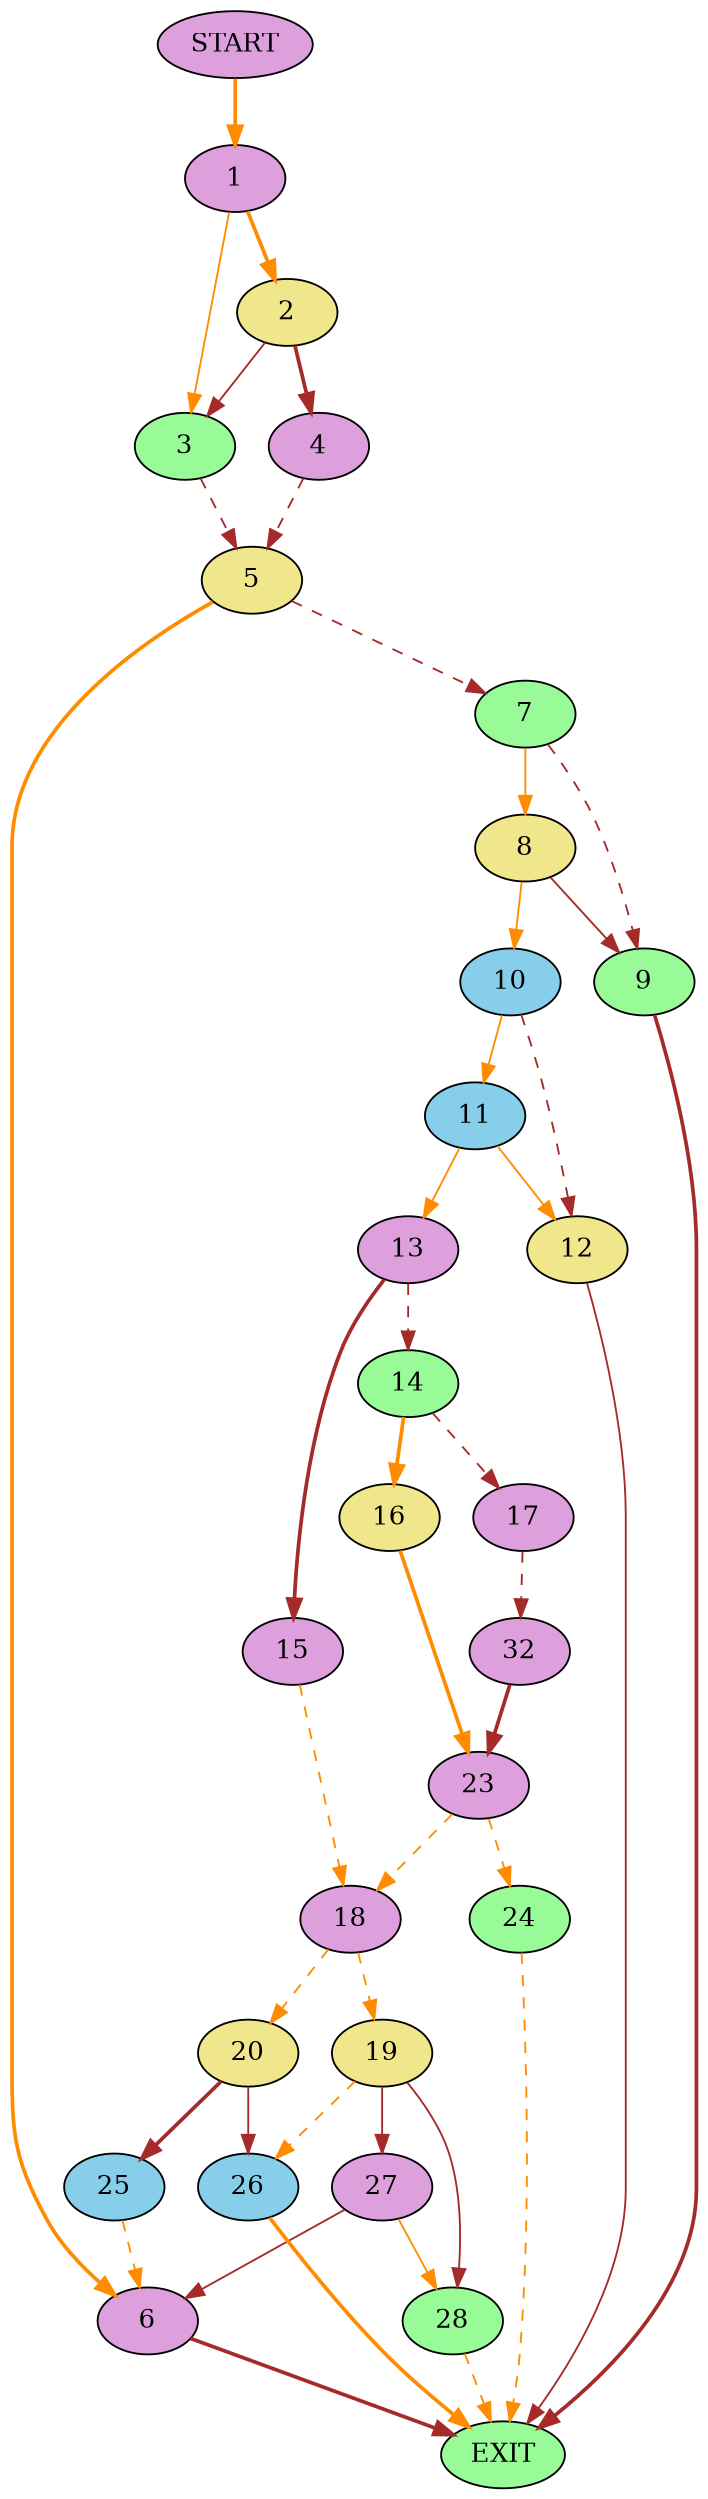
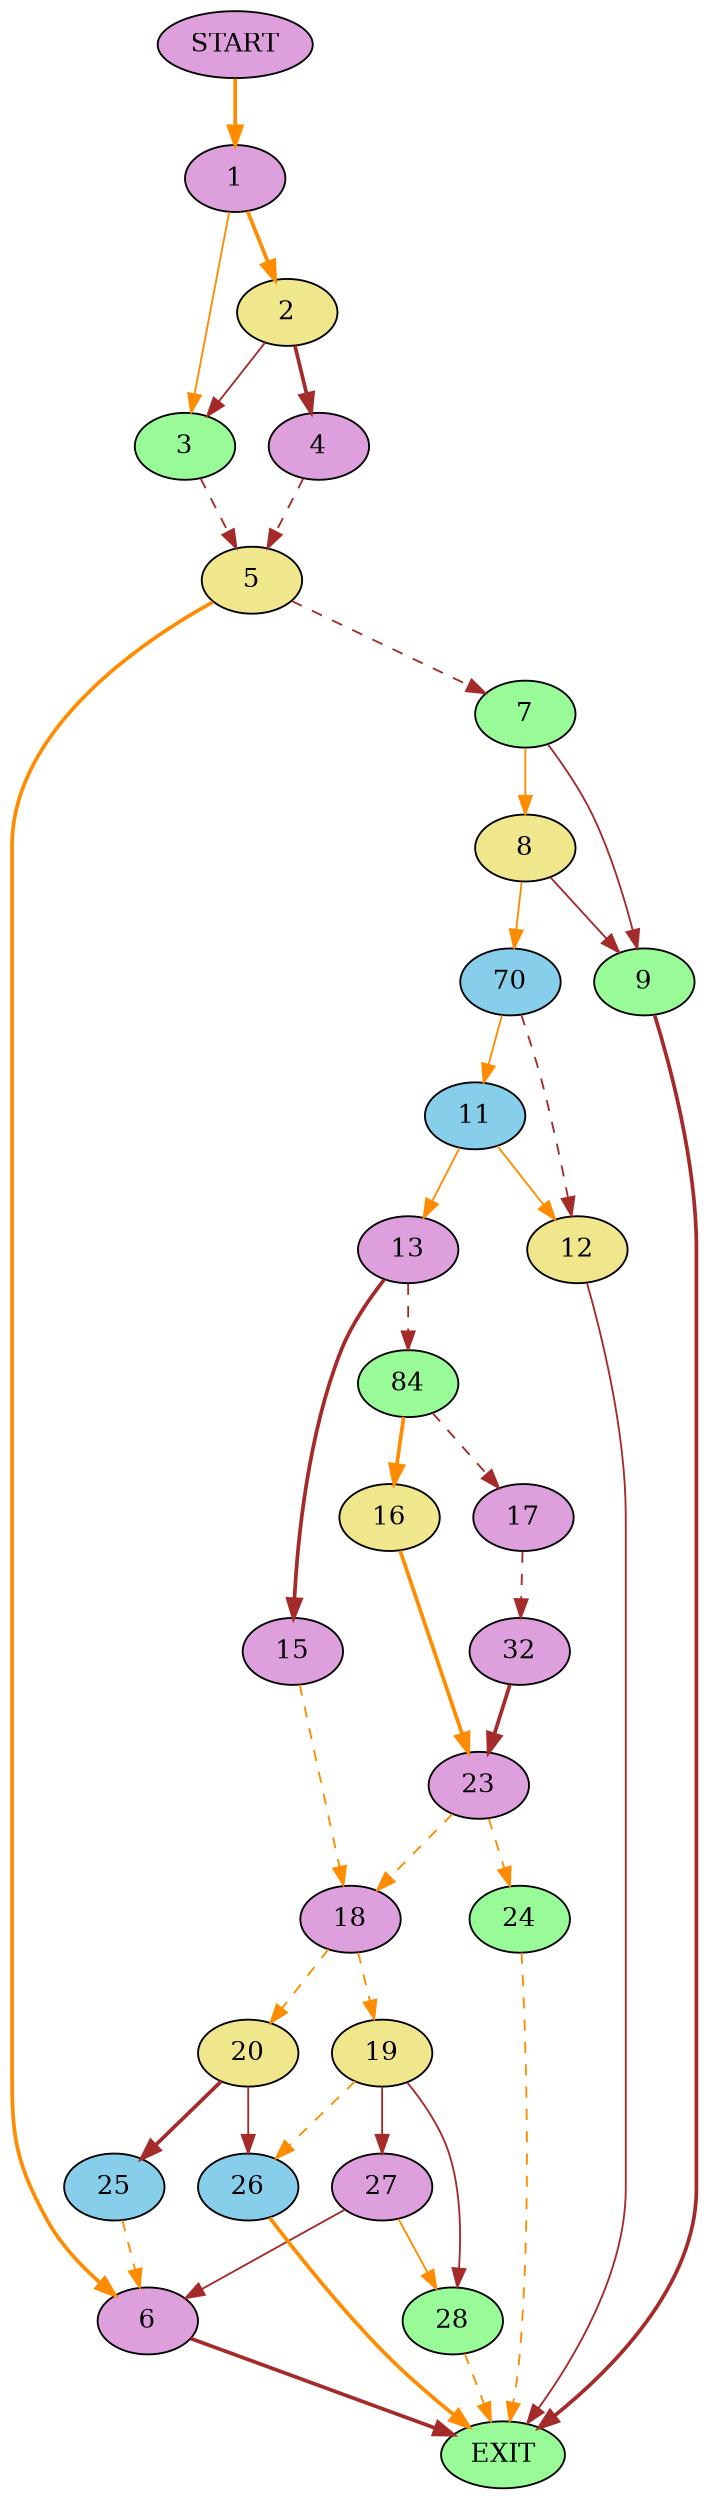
edge "7" -> "9": style dashed -> solid
node "10": label "10" -> "70"
node "14": label "14" -> "84"
